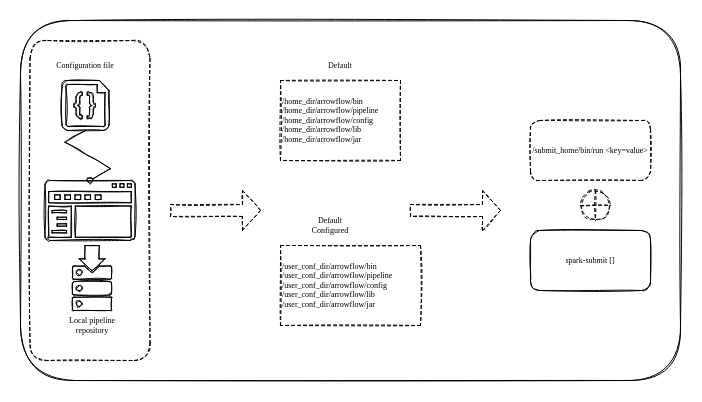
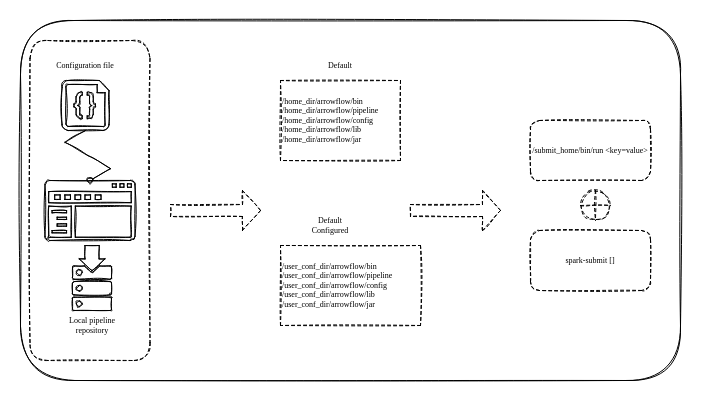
node "spark-submit []": style solid -> dashed
